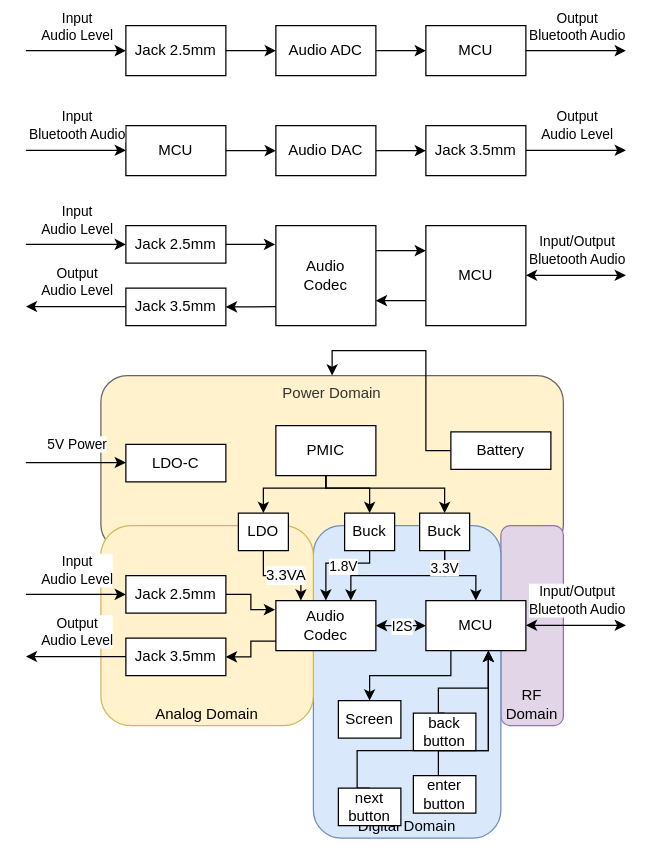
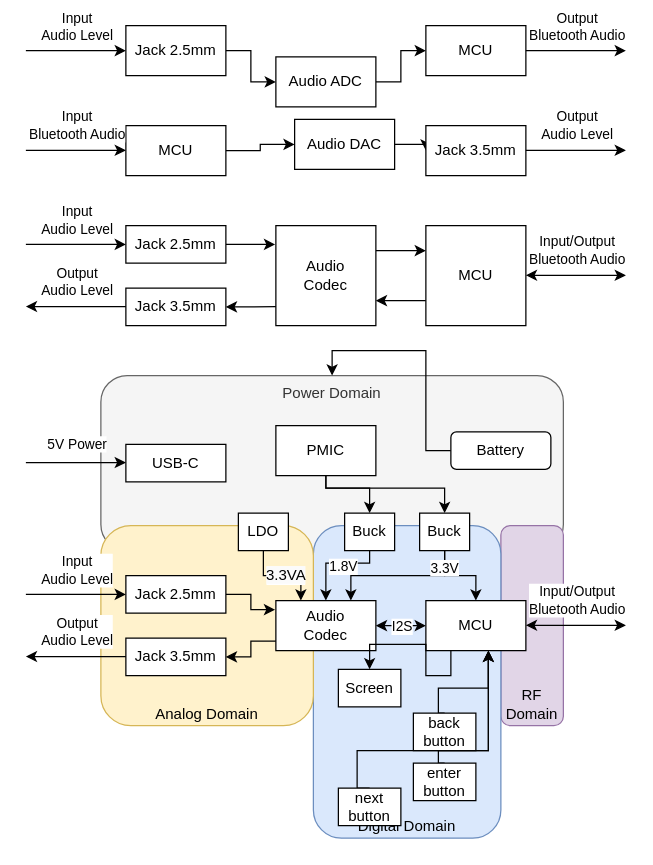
node "Audio ADC": moved (326, 51) -> (326, 82)
node "Audio DAC": moved (326, 151) -> (344, 144)
node "Power Domain": fillcolor #fff2cc -> #f5f5f5
node "Battery": shape rectangle -> rounded rectangle
node "LDO-C": label "LDO-C" -> "USB-C"
edge "PMIC" -> "LDO": removed
node "Screen": moved (369, 719) -> (369, 688)
node "enter button": moved (444, 794) -> (444, 782)
